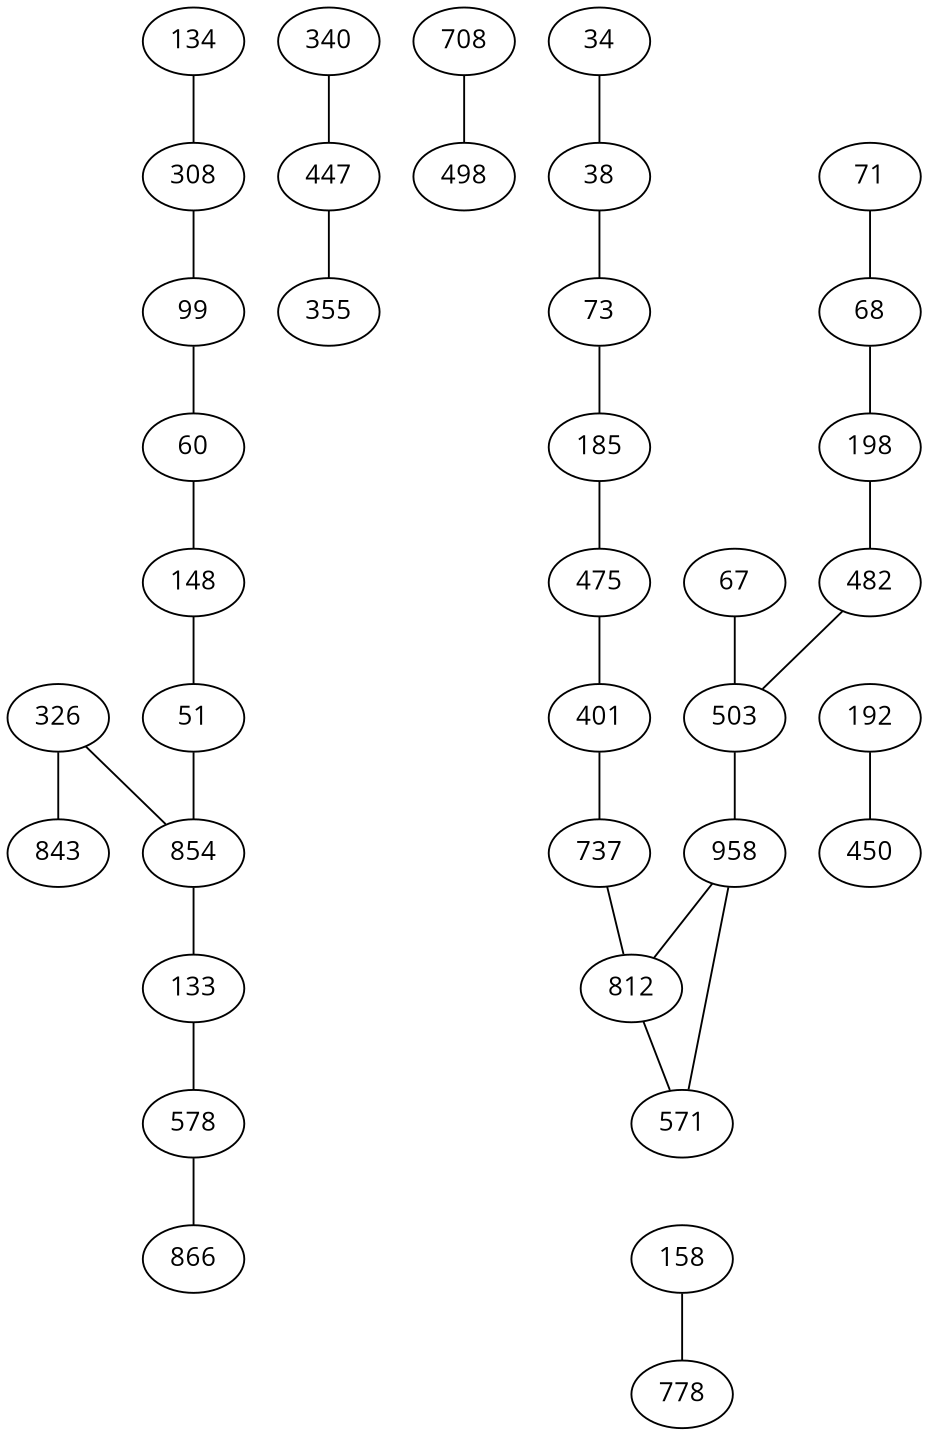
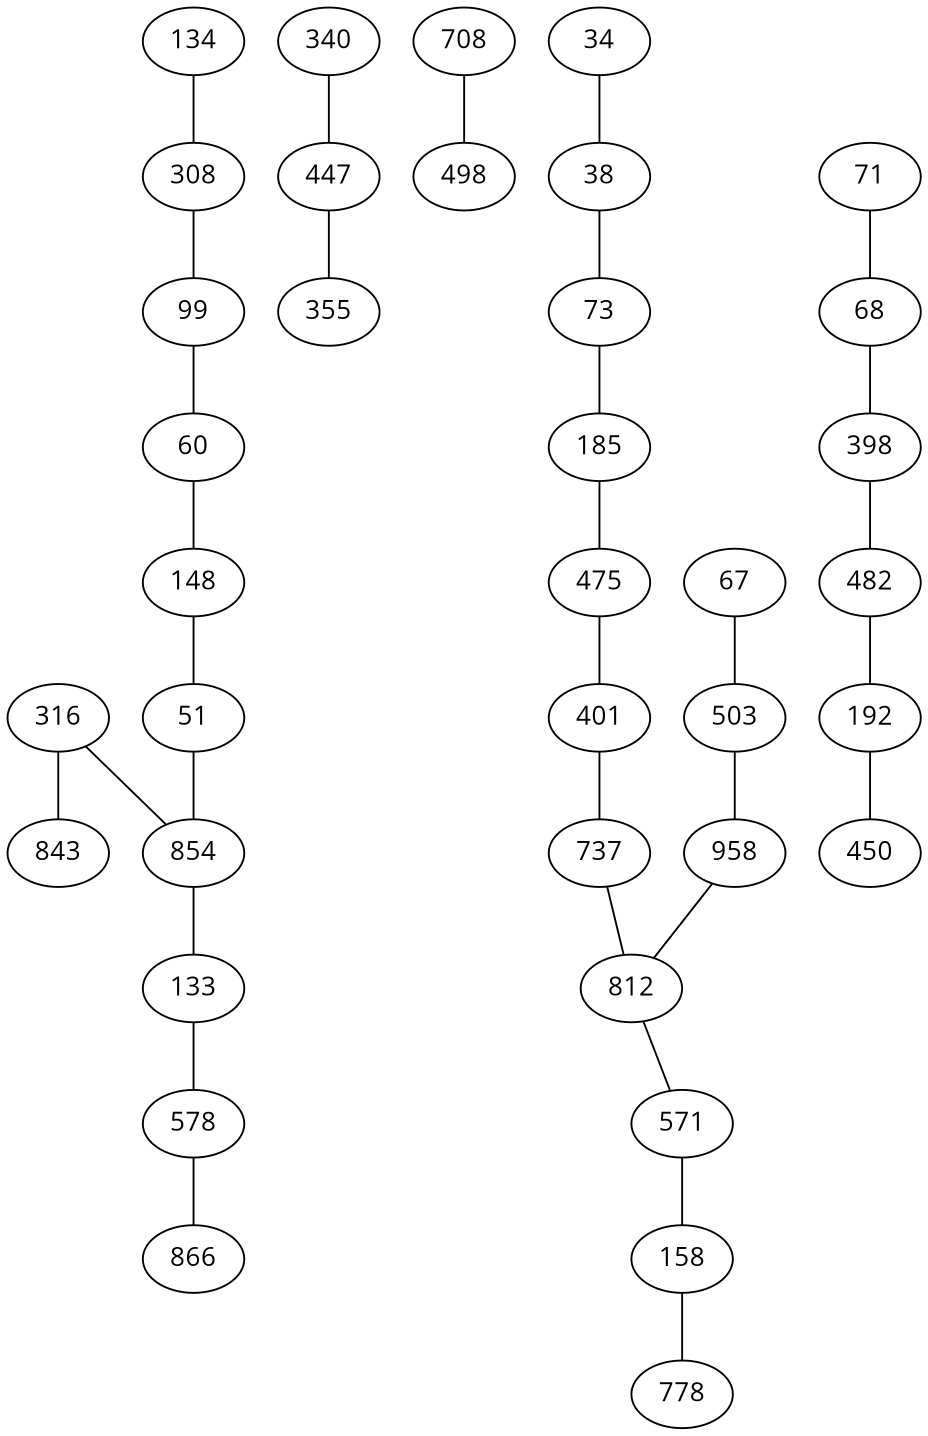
node "198": label "198" -> "398"
edge "482" -- "503": now "482" -- "192"
node "326": label "326" -> "316"
edge "958" -- "571": now "158" -- "571"
